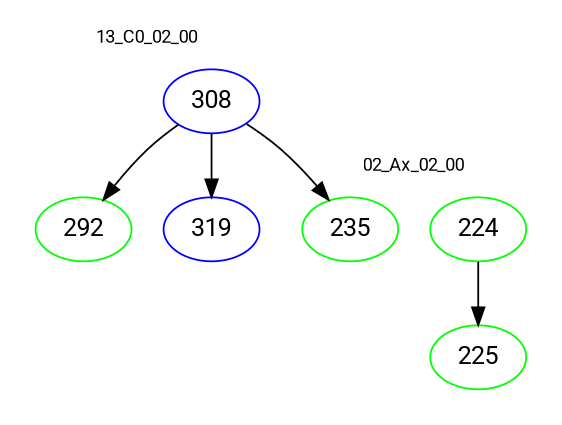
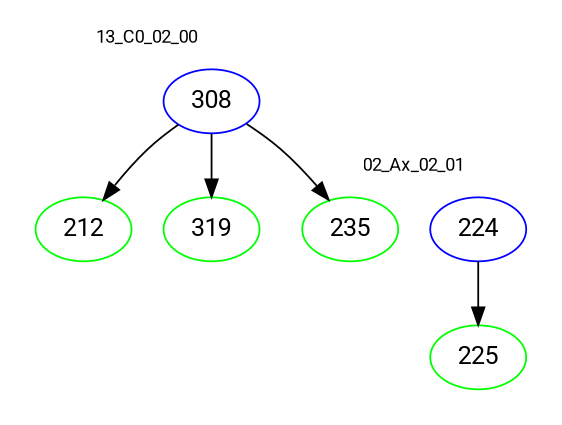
cluster "02_Ax_02_00": label "02_Ax_02_00" -> "02_Ax_02_01"
node "292": label "292" -> "212"
node "319": color blue -> green
node "224": color green -> blue
